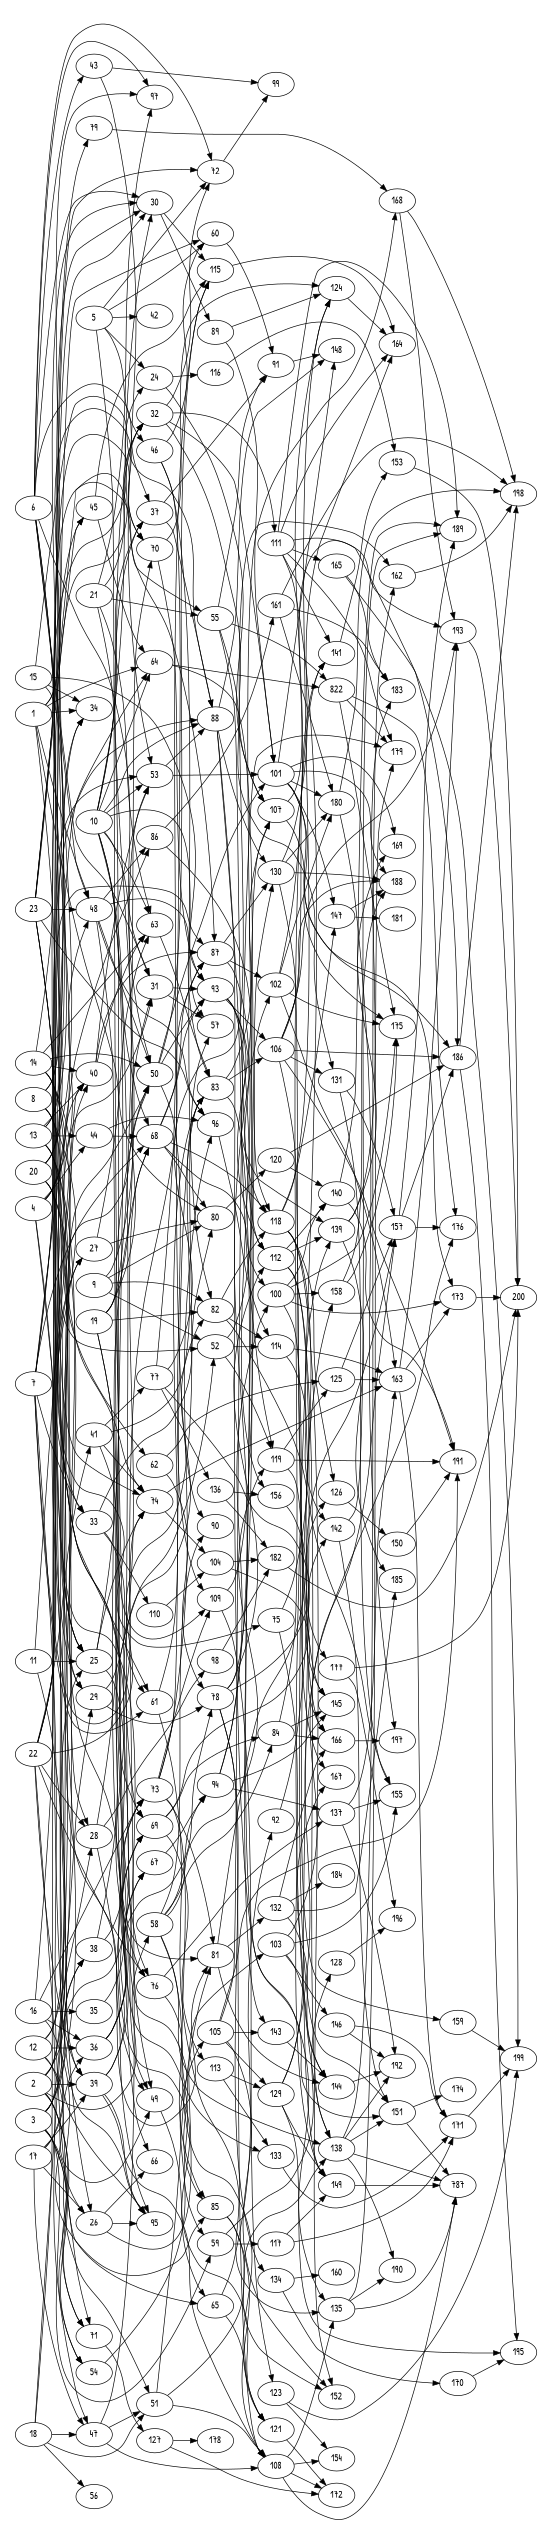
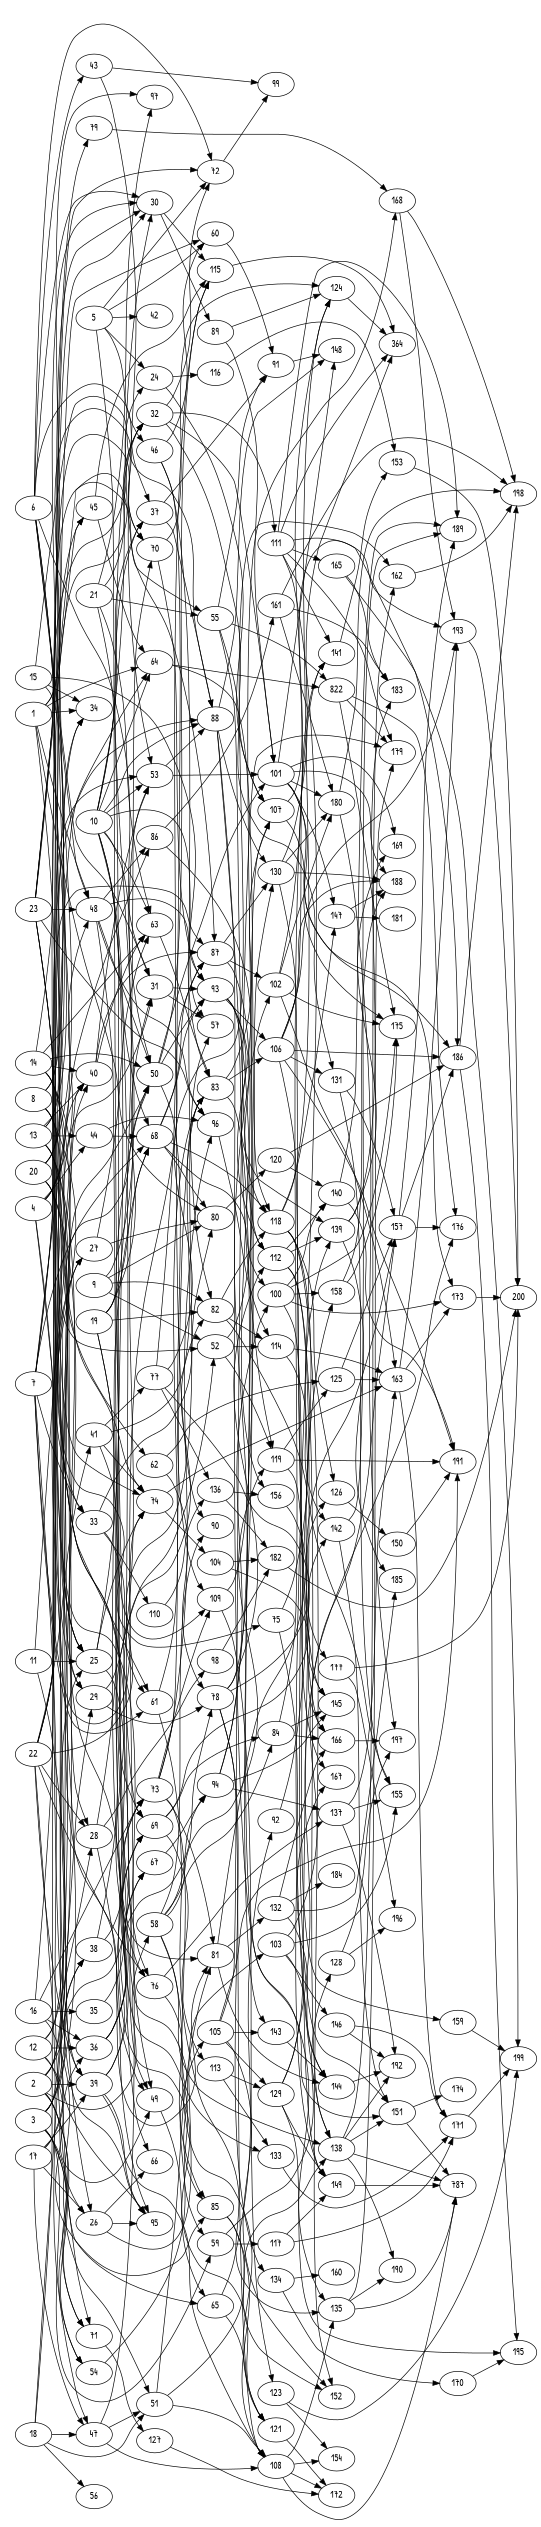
edge "6" -> "97": removed
node "164": label "164" -> "364"
edge "110" -> "104": now "110" -> "136"
edge "128" -> "197": added
node "178": removed
